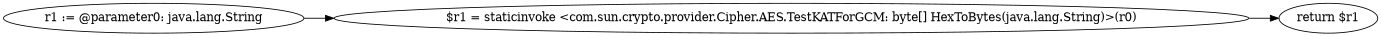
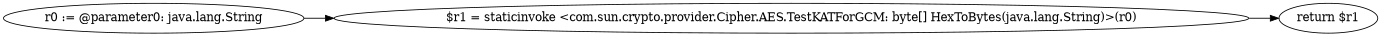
node "r1 := @parameter0: java.lang.String": label "r1 := @parameter0: java.lang.String" -> "r0 := @parameter0: java.lang.String"
